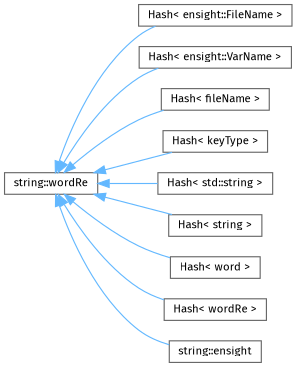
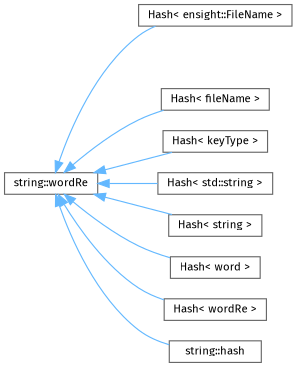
node "Hash< ensight::VarName >": removed
node "string::ensight": label "string::ensight" -> "string::hash"
